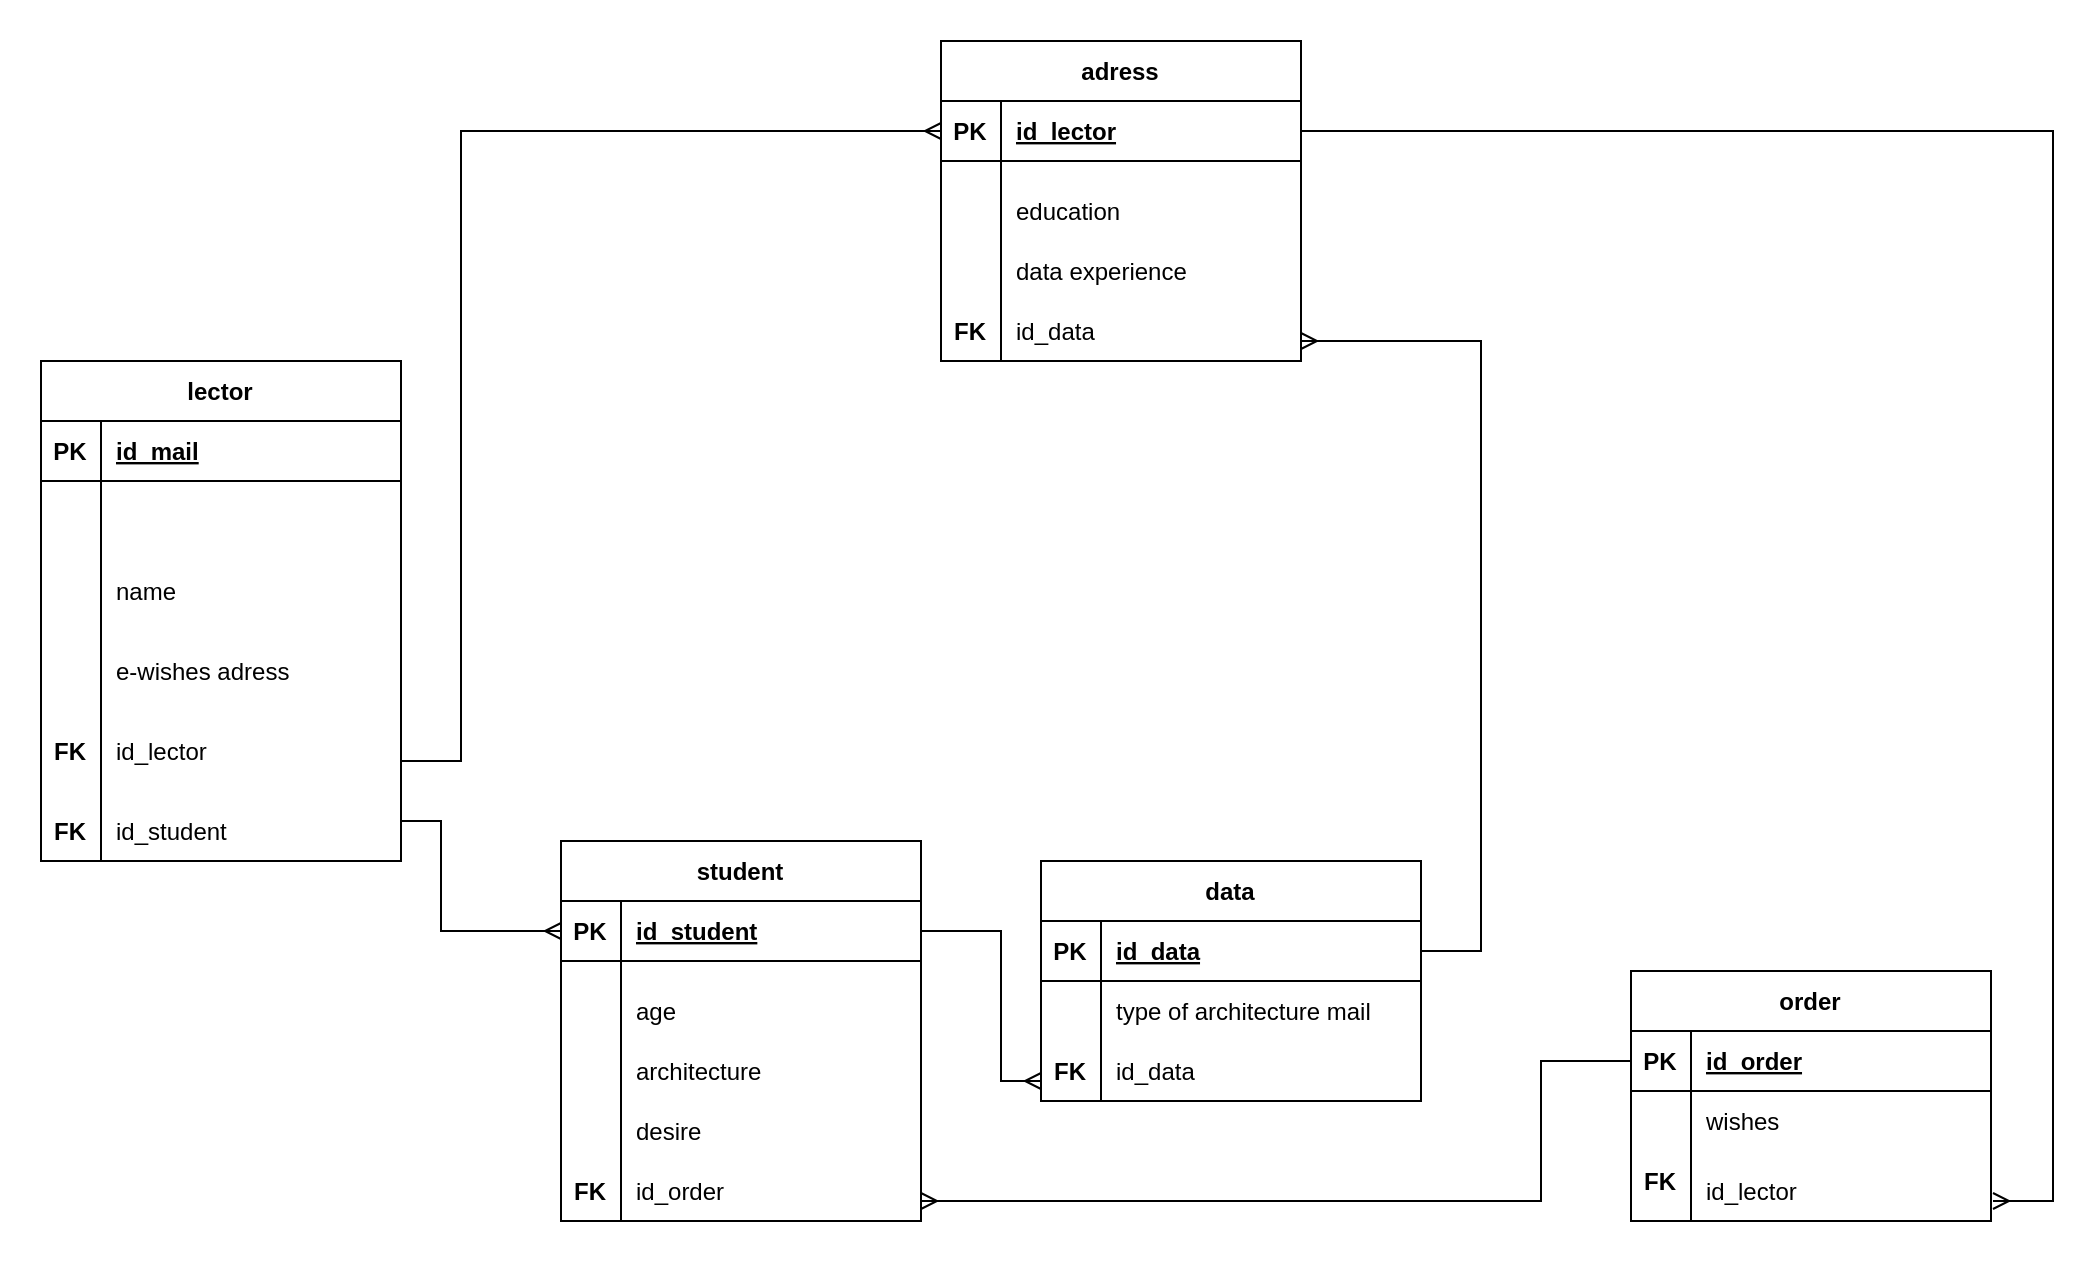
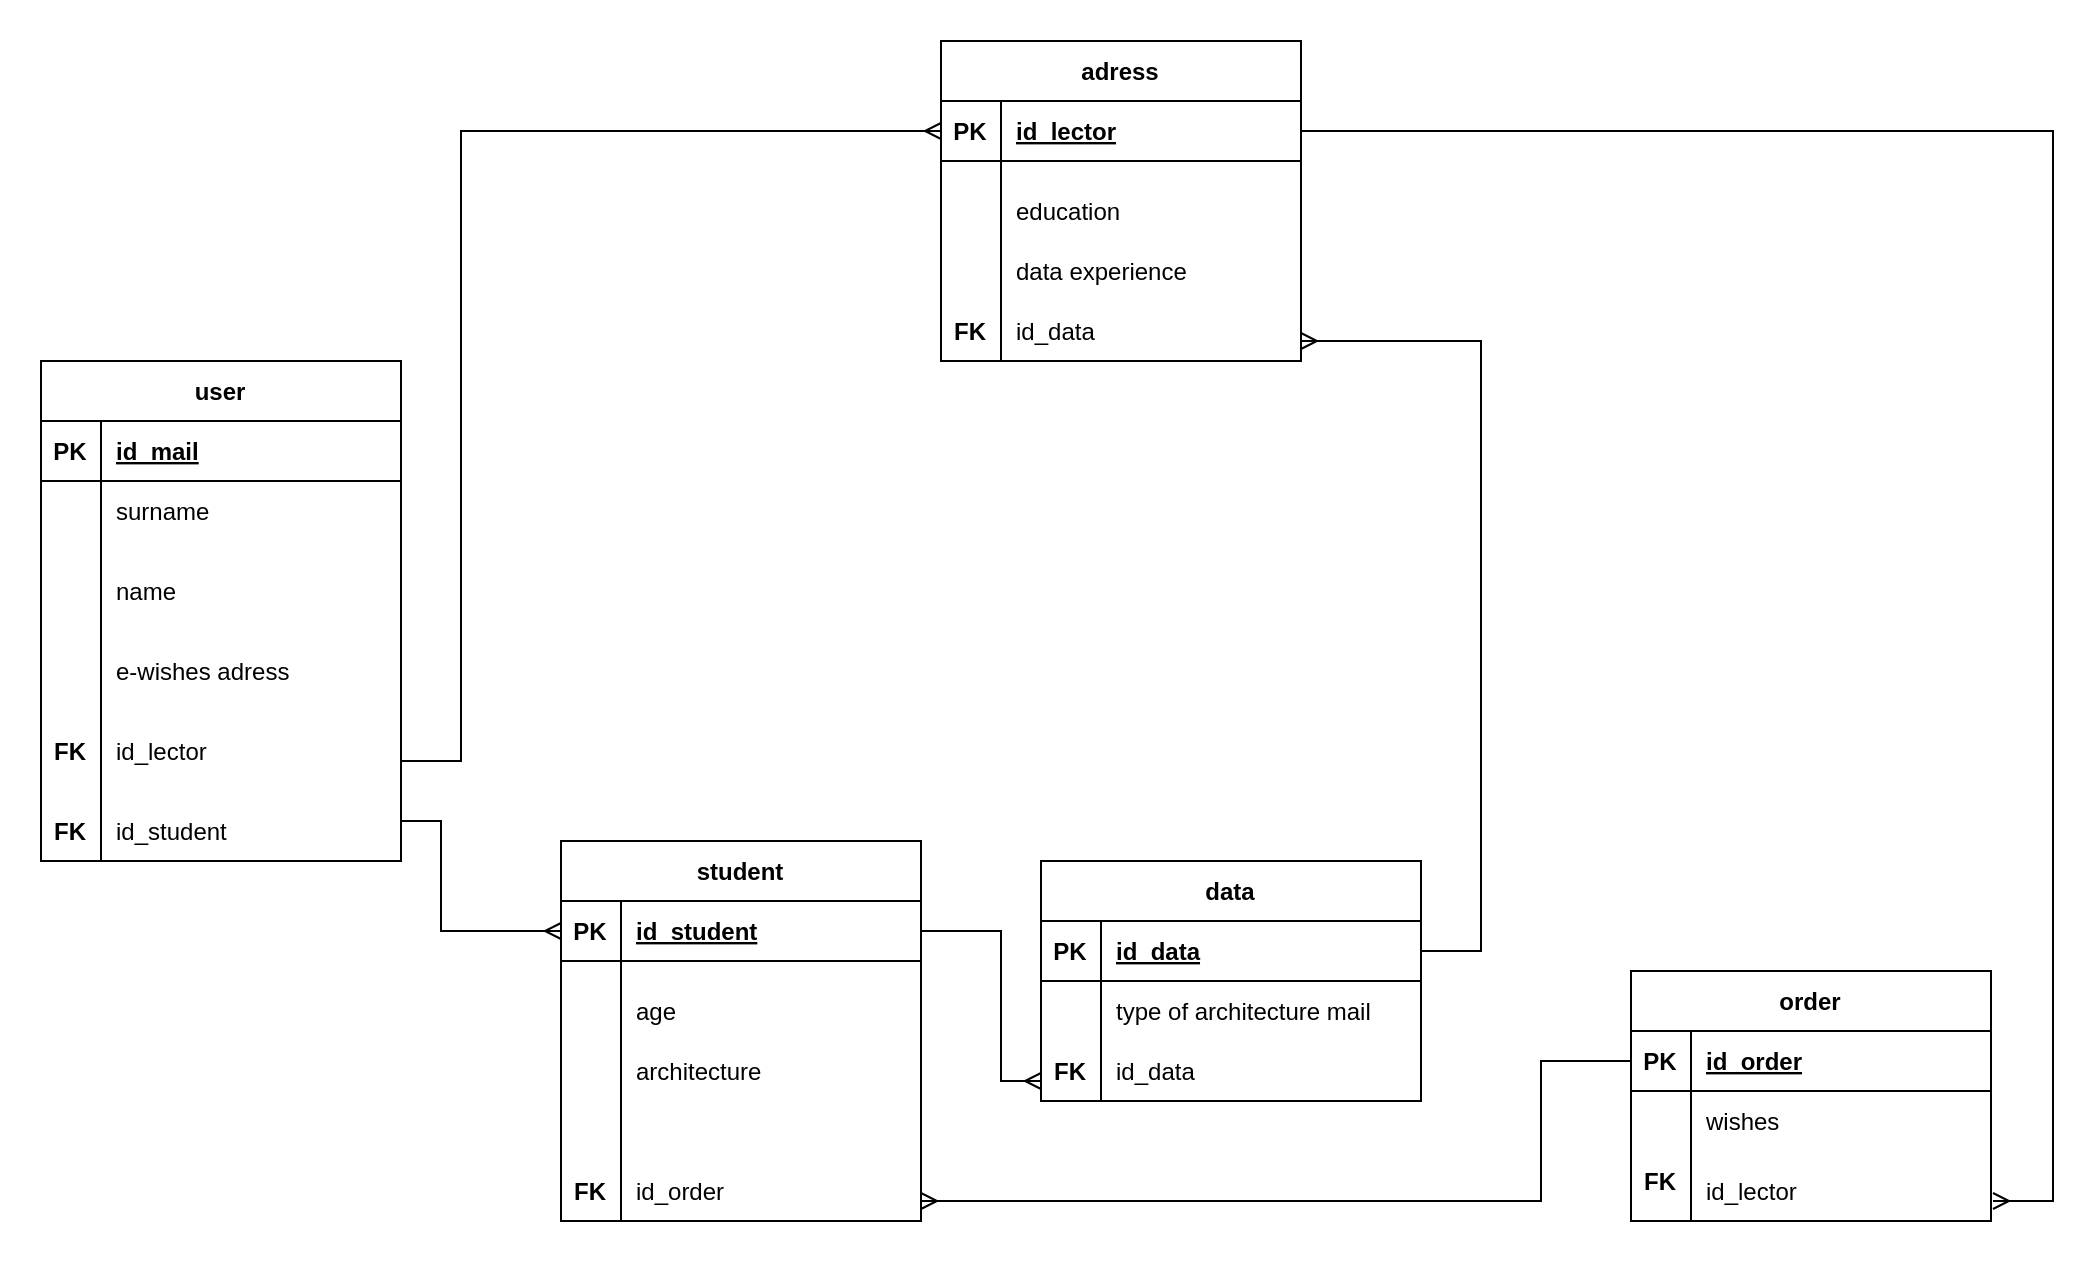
node "lector": label "lector" -> "user"
node "surname": added
node "desire": removed
